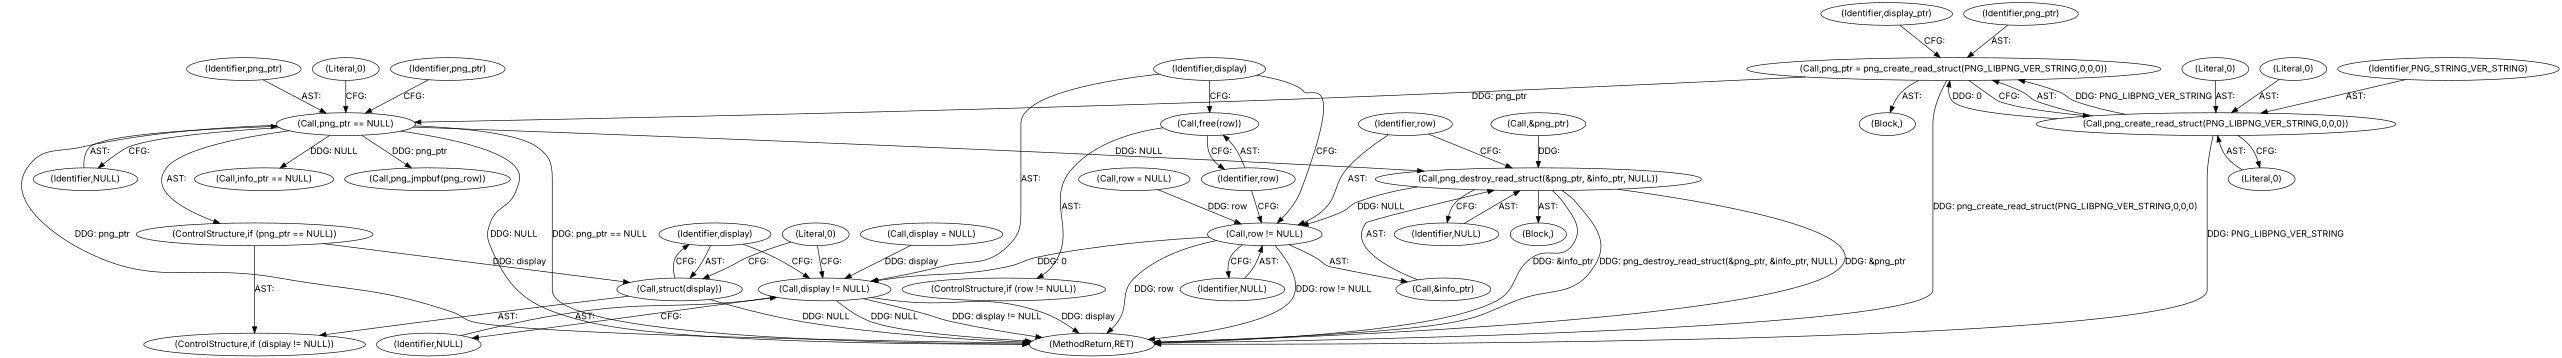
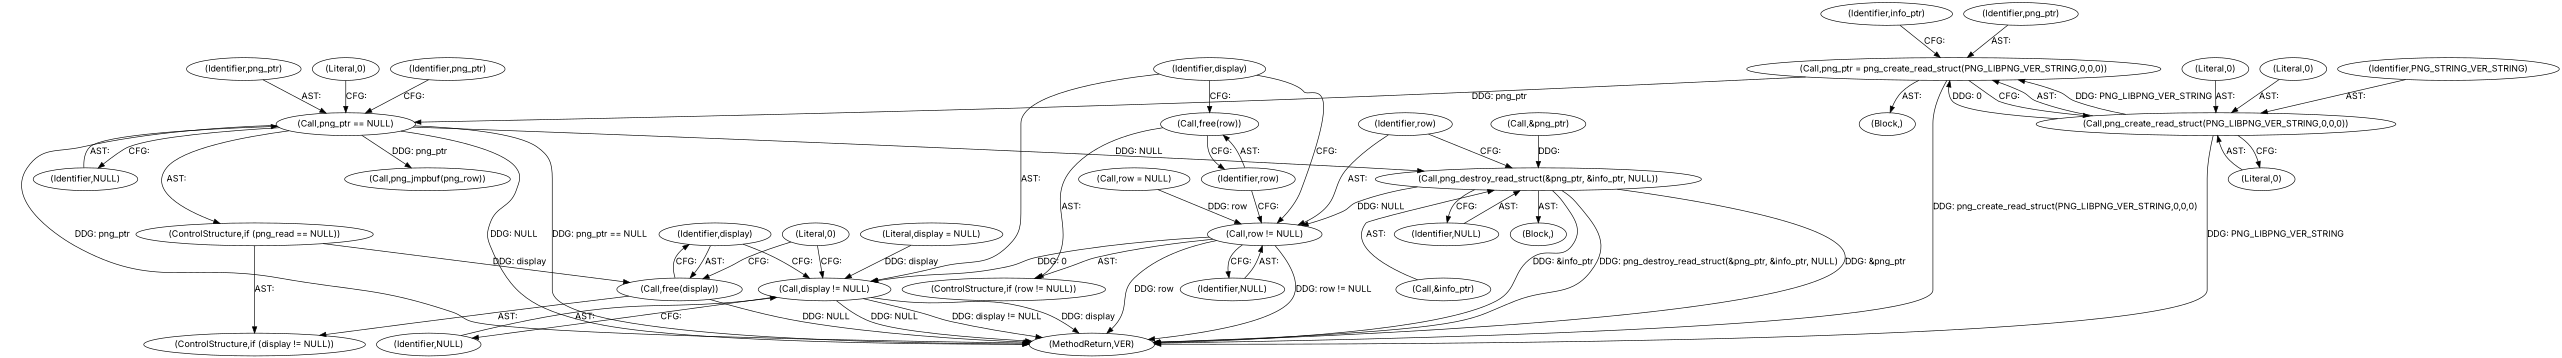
node "(Identifier,display_ptr)": label "(Identifier,display_ptr)" -> "(Identifier,info_ptr)"
node "(Call,info_ptr == NULL)": removed
node "(ControlStructure,if (png_ptr == NULL))": label "(ControlStructure,if (png_ptr == NULL))" -> "(ControlStructure,if (png_read == NULL))"
node "(Call,display = NULL)": label "(Call,display = NULL)" -> "(Literal,display = NULL)"
edge "(Call,row != NULL)" -> "(Call,&info_ptr)": now "(Call,row != NULL)" -> "(ControlStructure,if (row != NULL))"
node "(Call,struct(display))": label "(Call,struct(display))" -> "(Call,free(display))"
node "(MethodReturn,RET)": label "(MethodReturn,RET)" -> "(MethodReturn,VER)"
